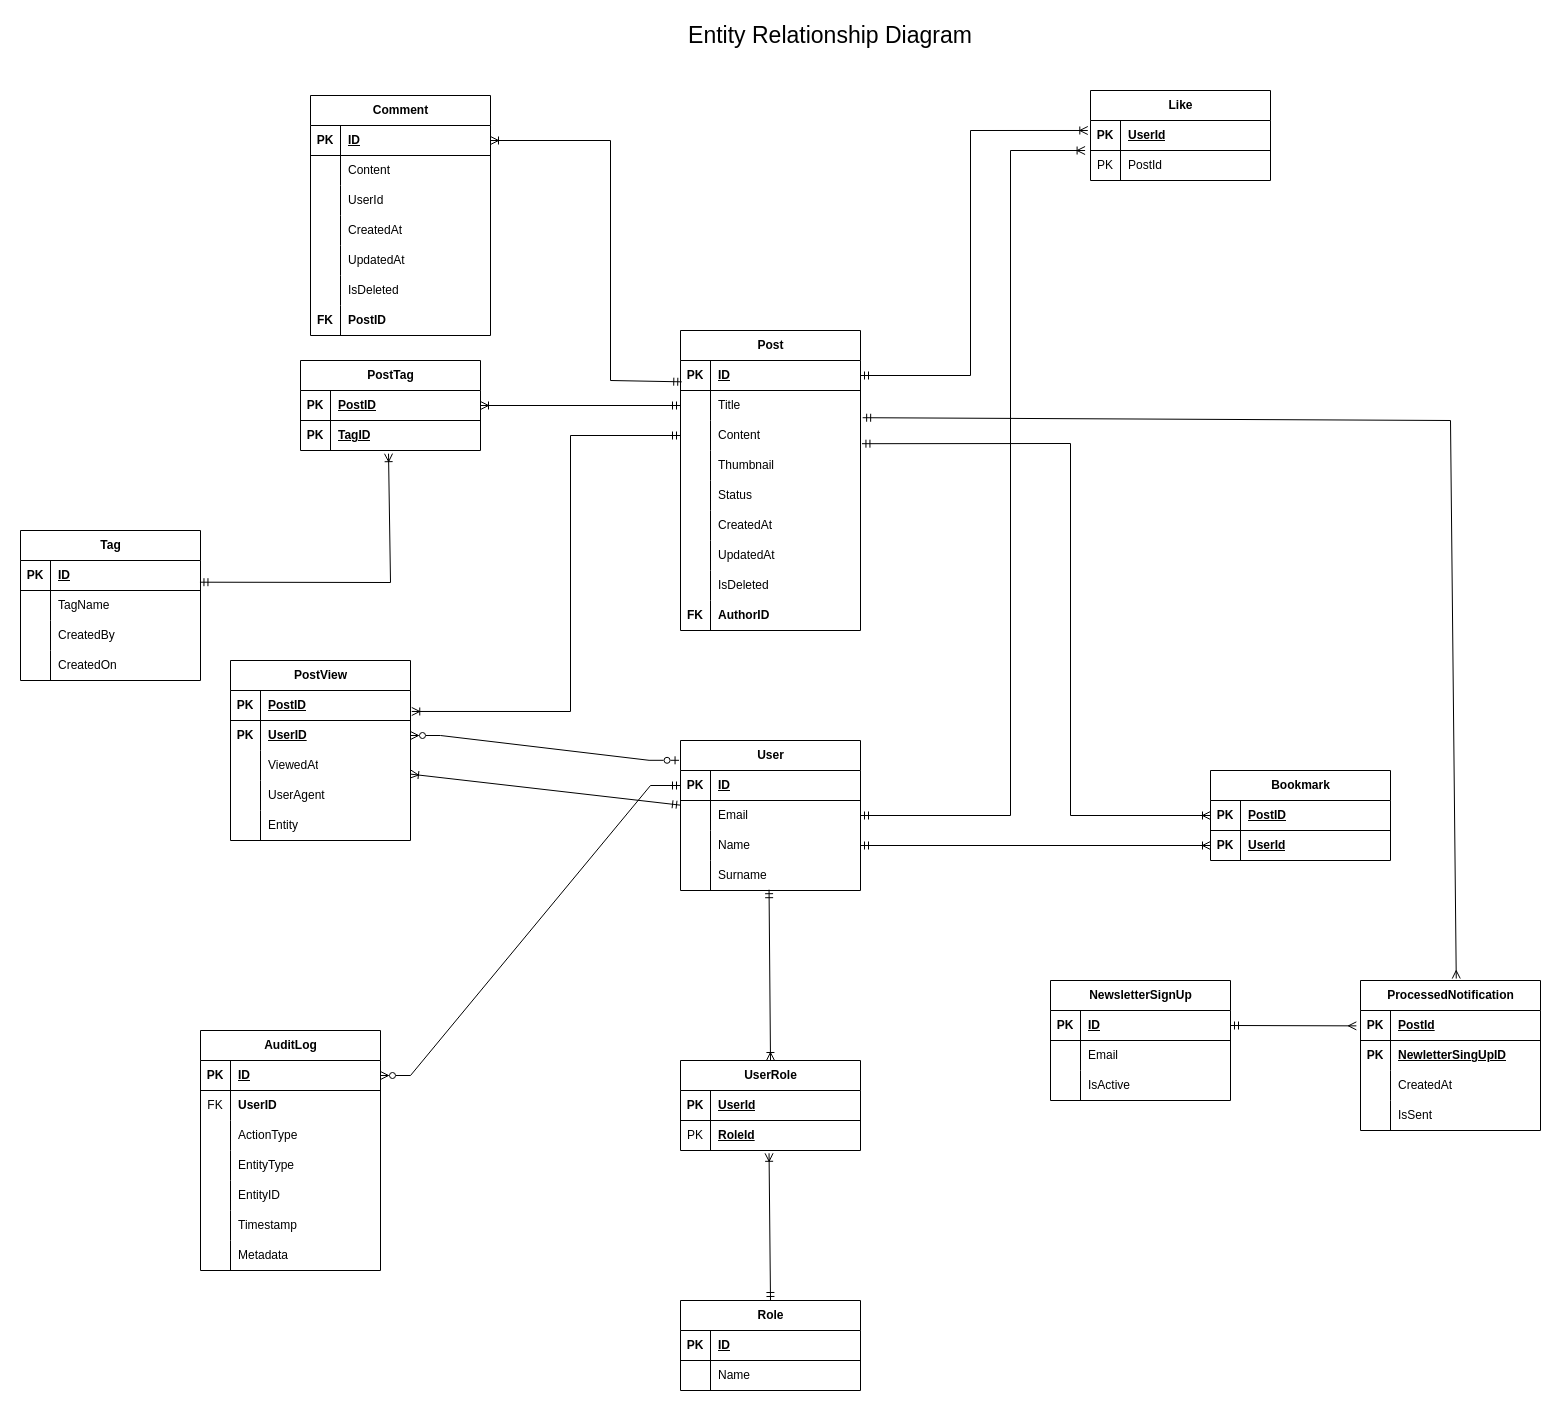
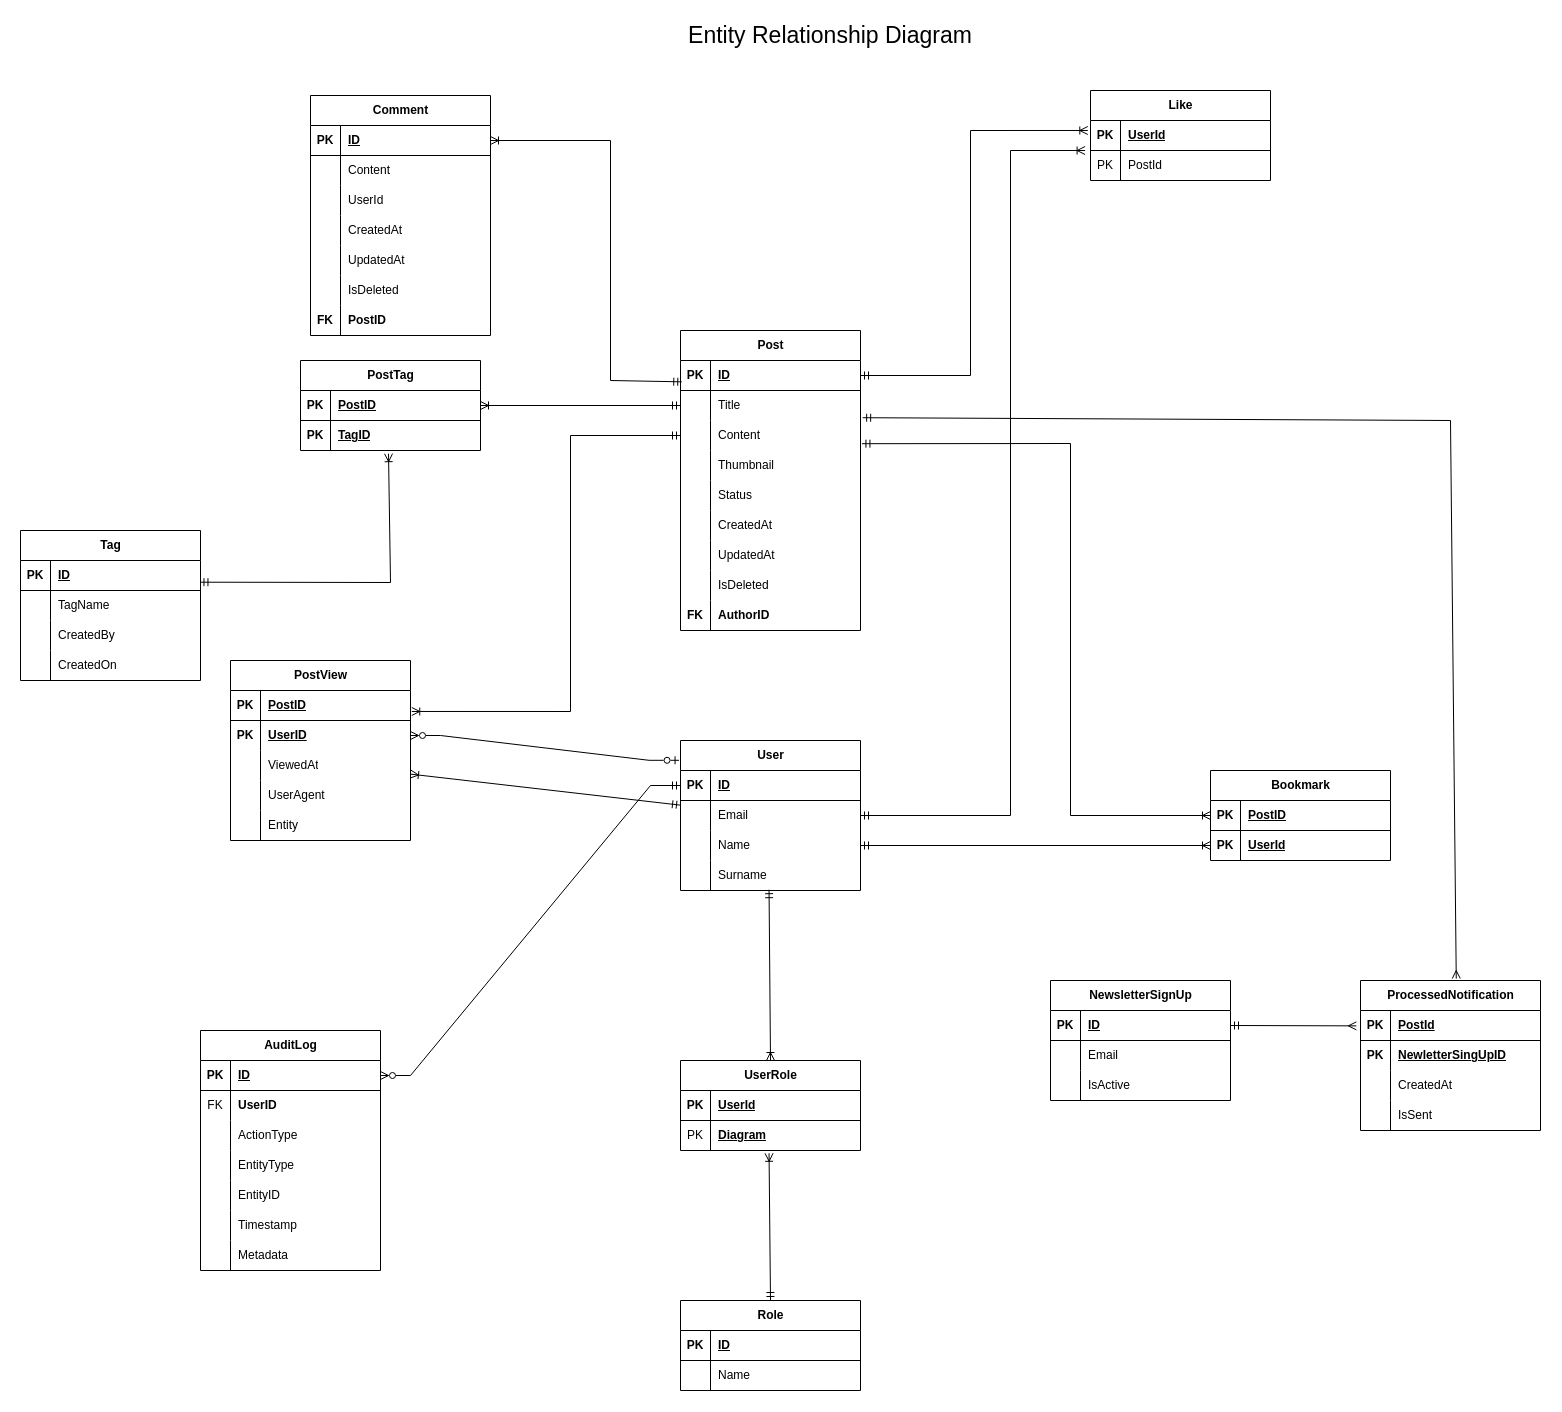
node "RoleId": label "RoleId" -> "Diagram"
